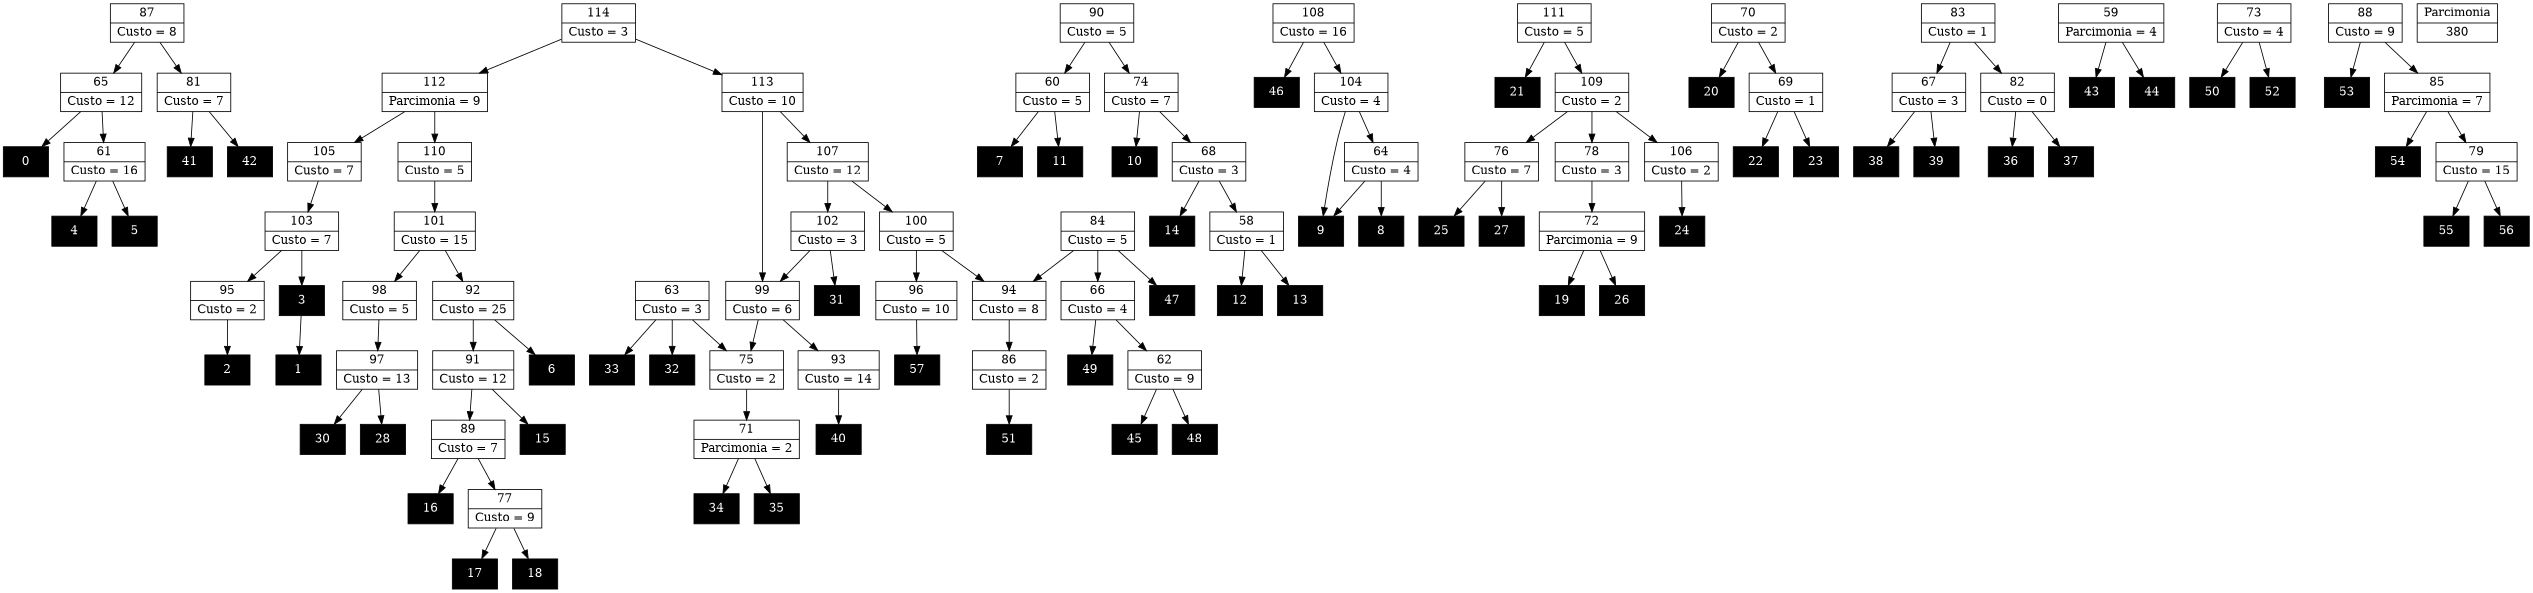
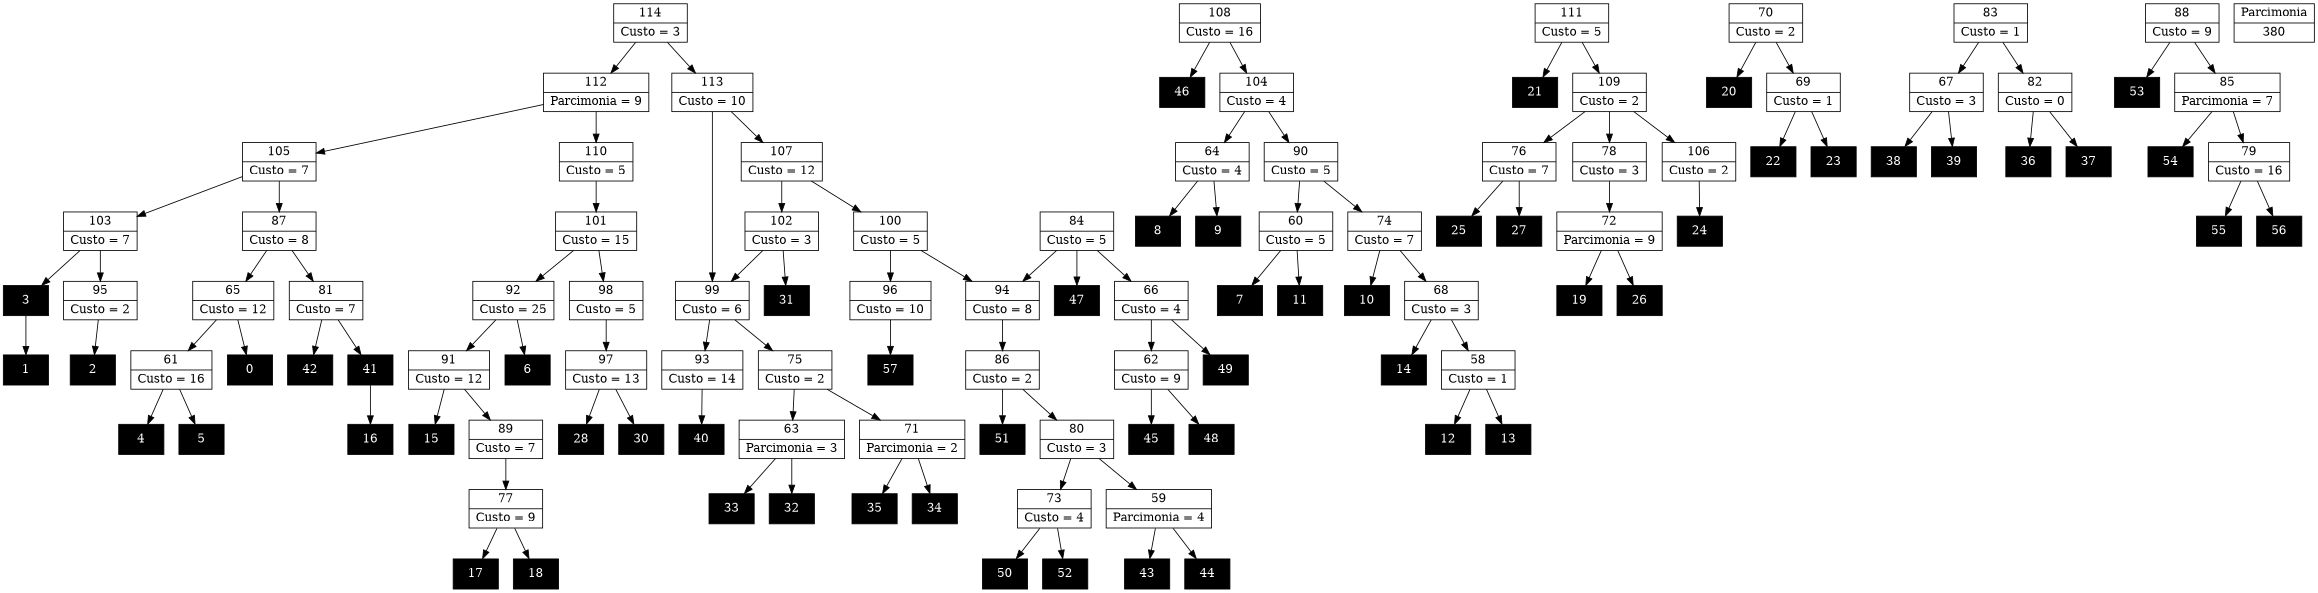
edge "104" -> "9": now "104" -> "90"
node "79": text "Custo = 15" -> "Custo = 16"
edge "105" -> "87": added
node "63": text "Custo = 3" -> "Parcimonia = 3"
edge "63" -> "75": reversed
node "80": added
edge "89" -> "16": now "41" -> "16"
